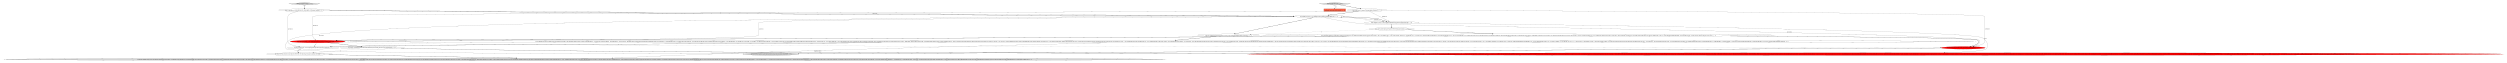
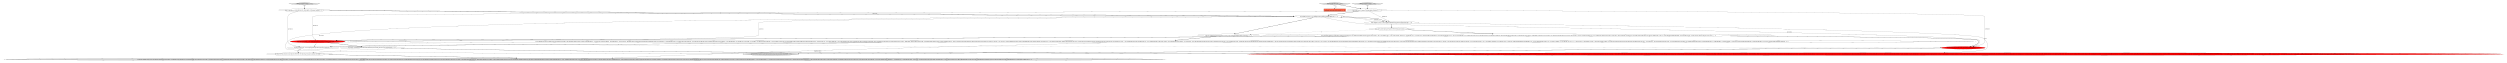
node "addDragAndDropSupport['0', '1', '0']": added
